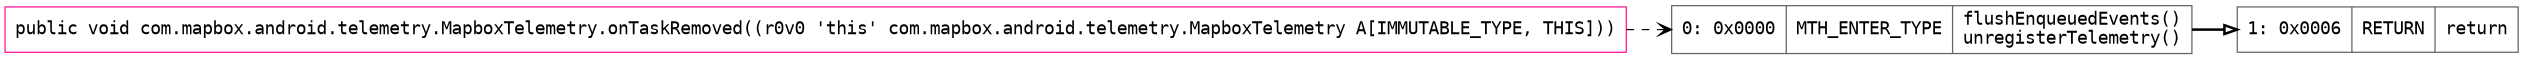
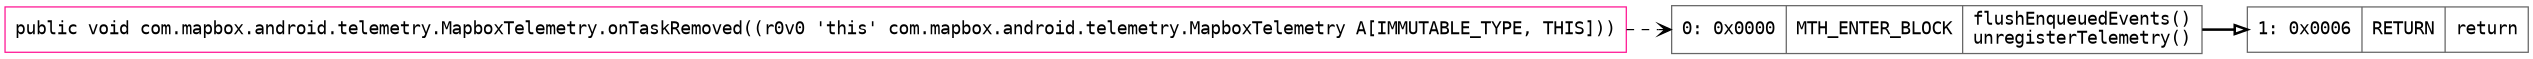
node "0: 0x0000": text "MTH_ENTER_TYPE" -> "MTH_ENTER_BLOCK"
